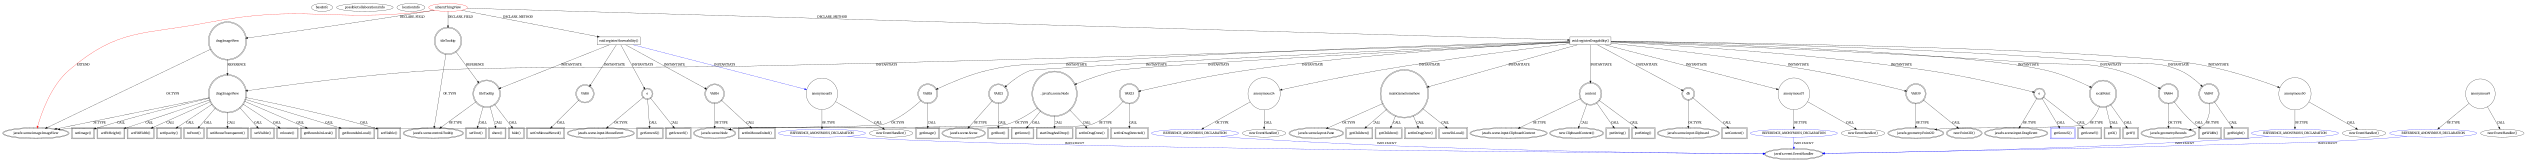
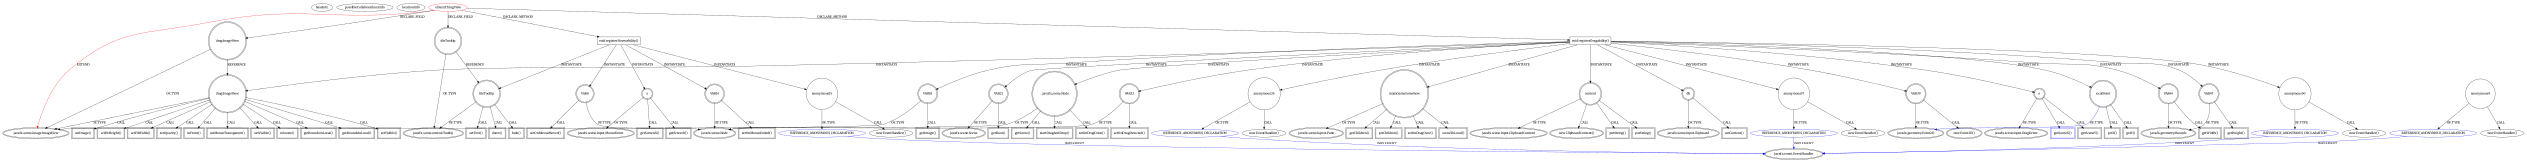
edge "void registerHoverability()" -> "anonymous15": color blue -> black
edge "VAR8" -> "javafx.scene.Node": added, label "OF_TYPE"
edge "localPoint" -> "javafx.geometry.Point2D": color black -> blue
